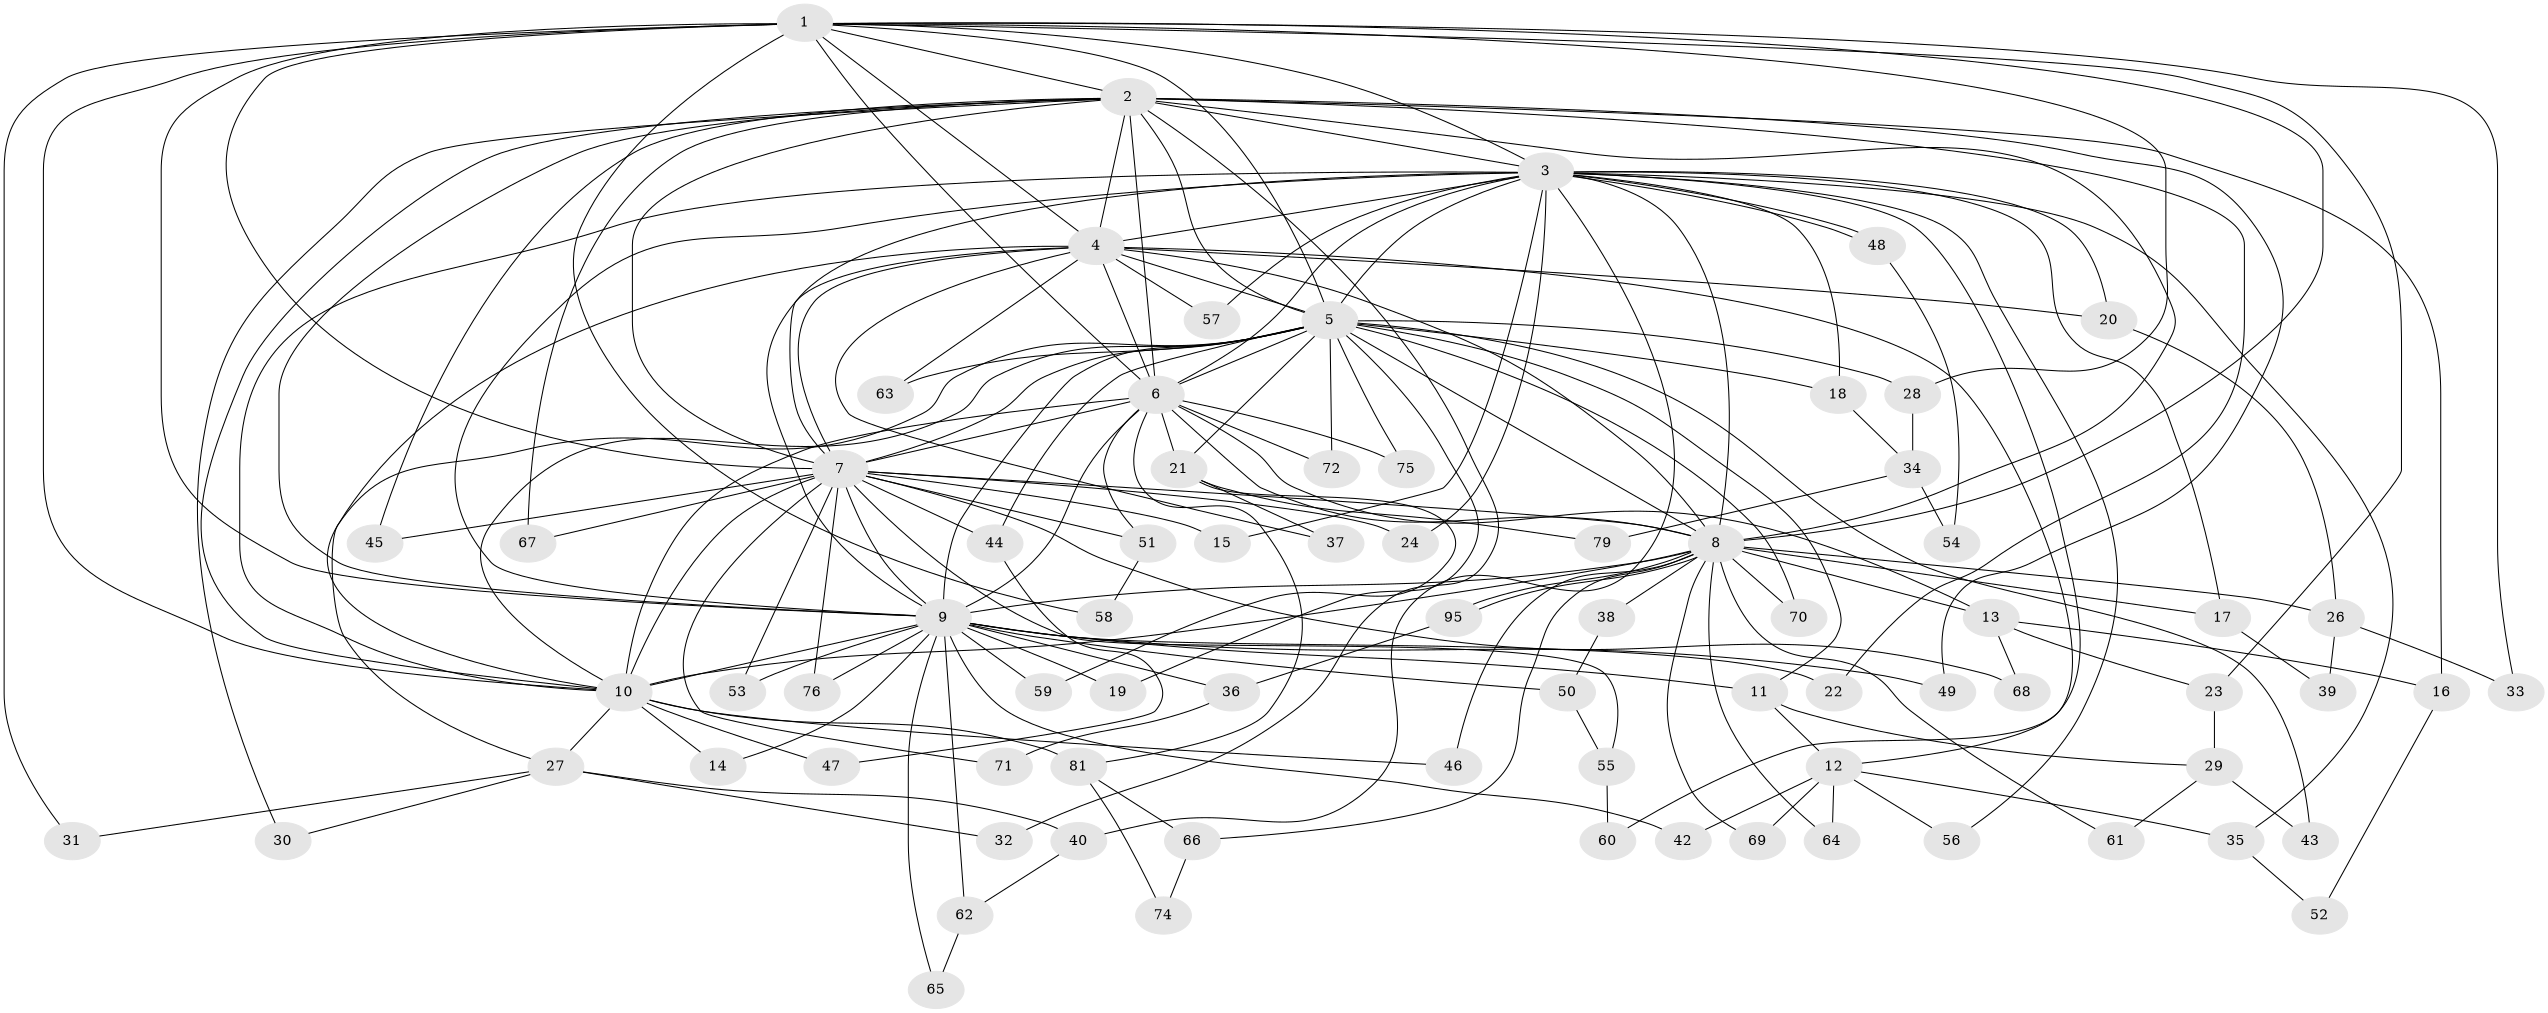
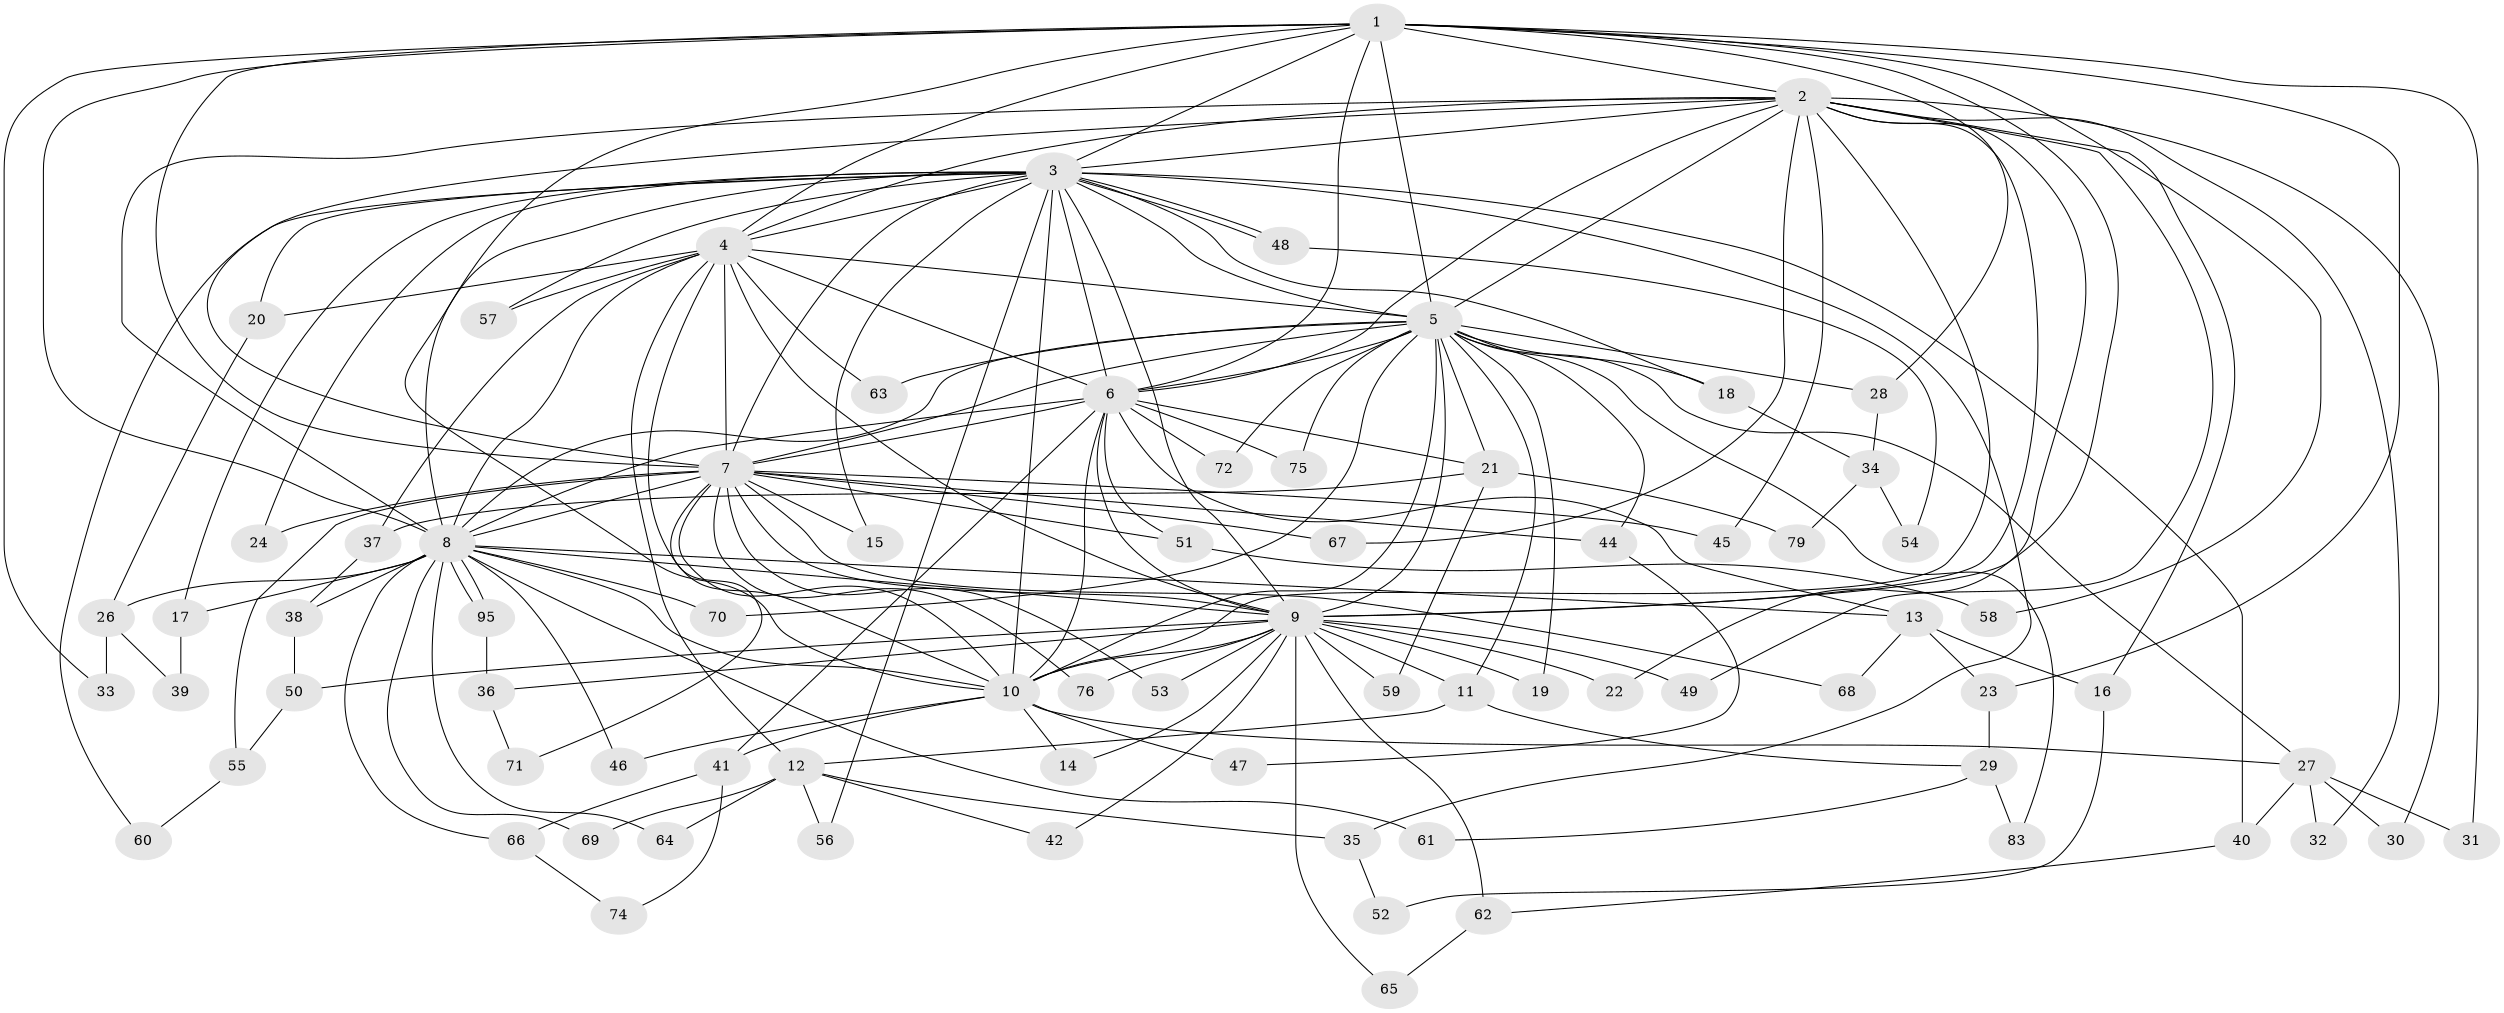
edge "37" -- "38": added
node "81": label "81" -> "41"
node "43": label "43" -> "83"
